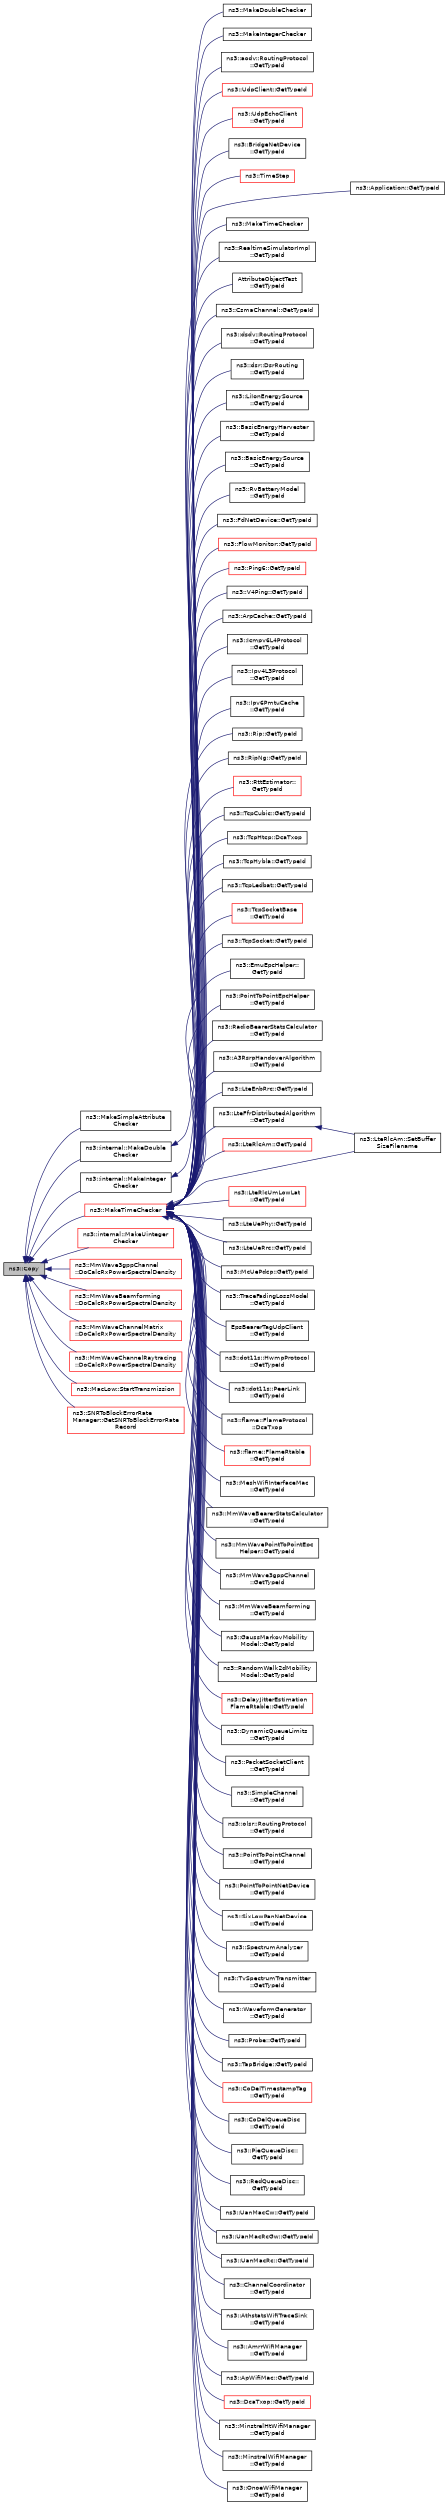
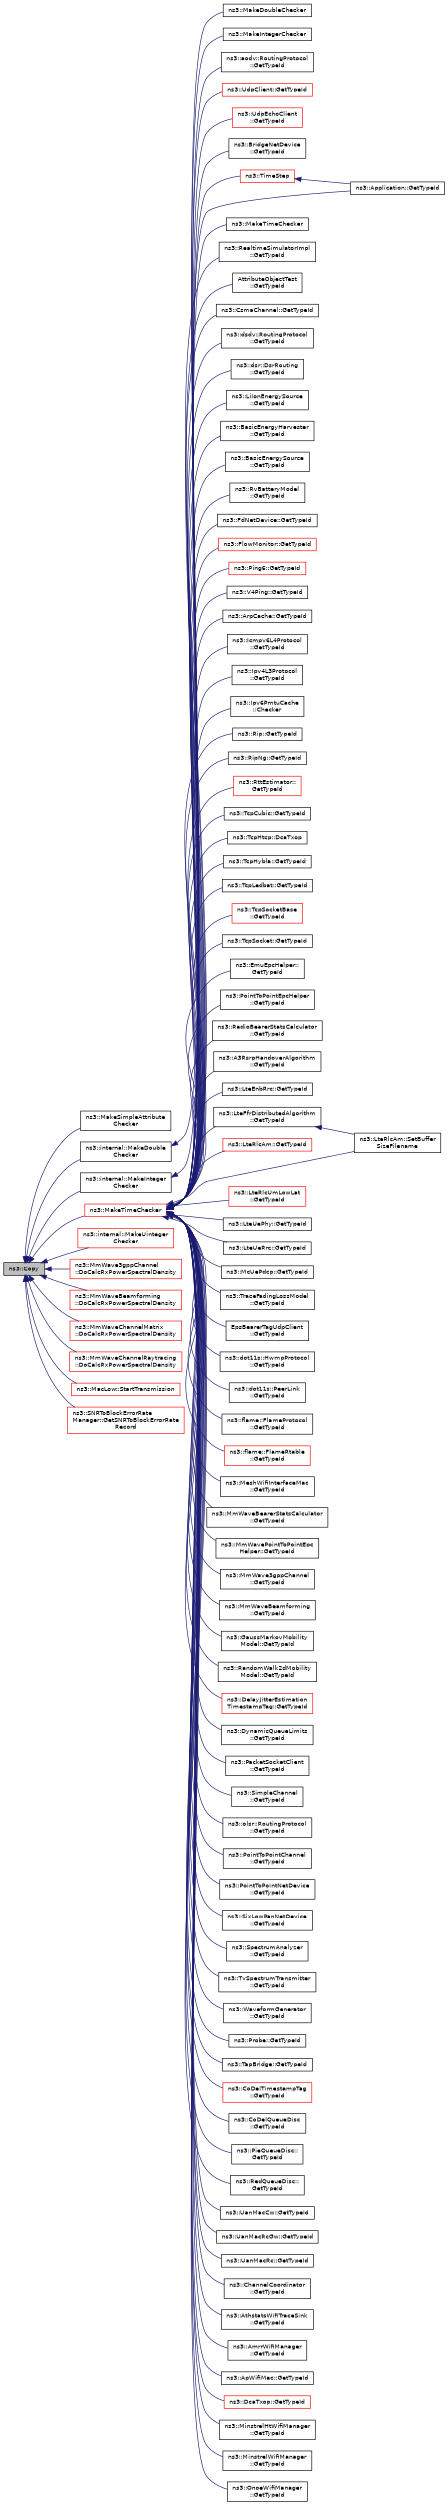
edge "ns3::Application::GetTypeId" -> "ns3::TimeStep": added
node "ns3::Ipv6PmtuCache ::GetTypeId": label "ns3::Ipv6PmtuCache ::GetTypeId" -> "ns3::Ipv6PmtuCache ::Checker"
node "ns3::flame::FlameProtocol ::DcaTxop": label "ns3::flame::FlameProtocol ::DcaTxop" -> "ns3::flame::FlameProtocol ::GetTypeId"
node "ns3::DelayJitterEstimation FlameRtable::GetTypeId": label "ns3::DelayJitterEstimation FlameRtable::GetTypeId" -> "ns3::DelayJitterEstimation TimestampTag::GetTypeId"
